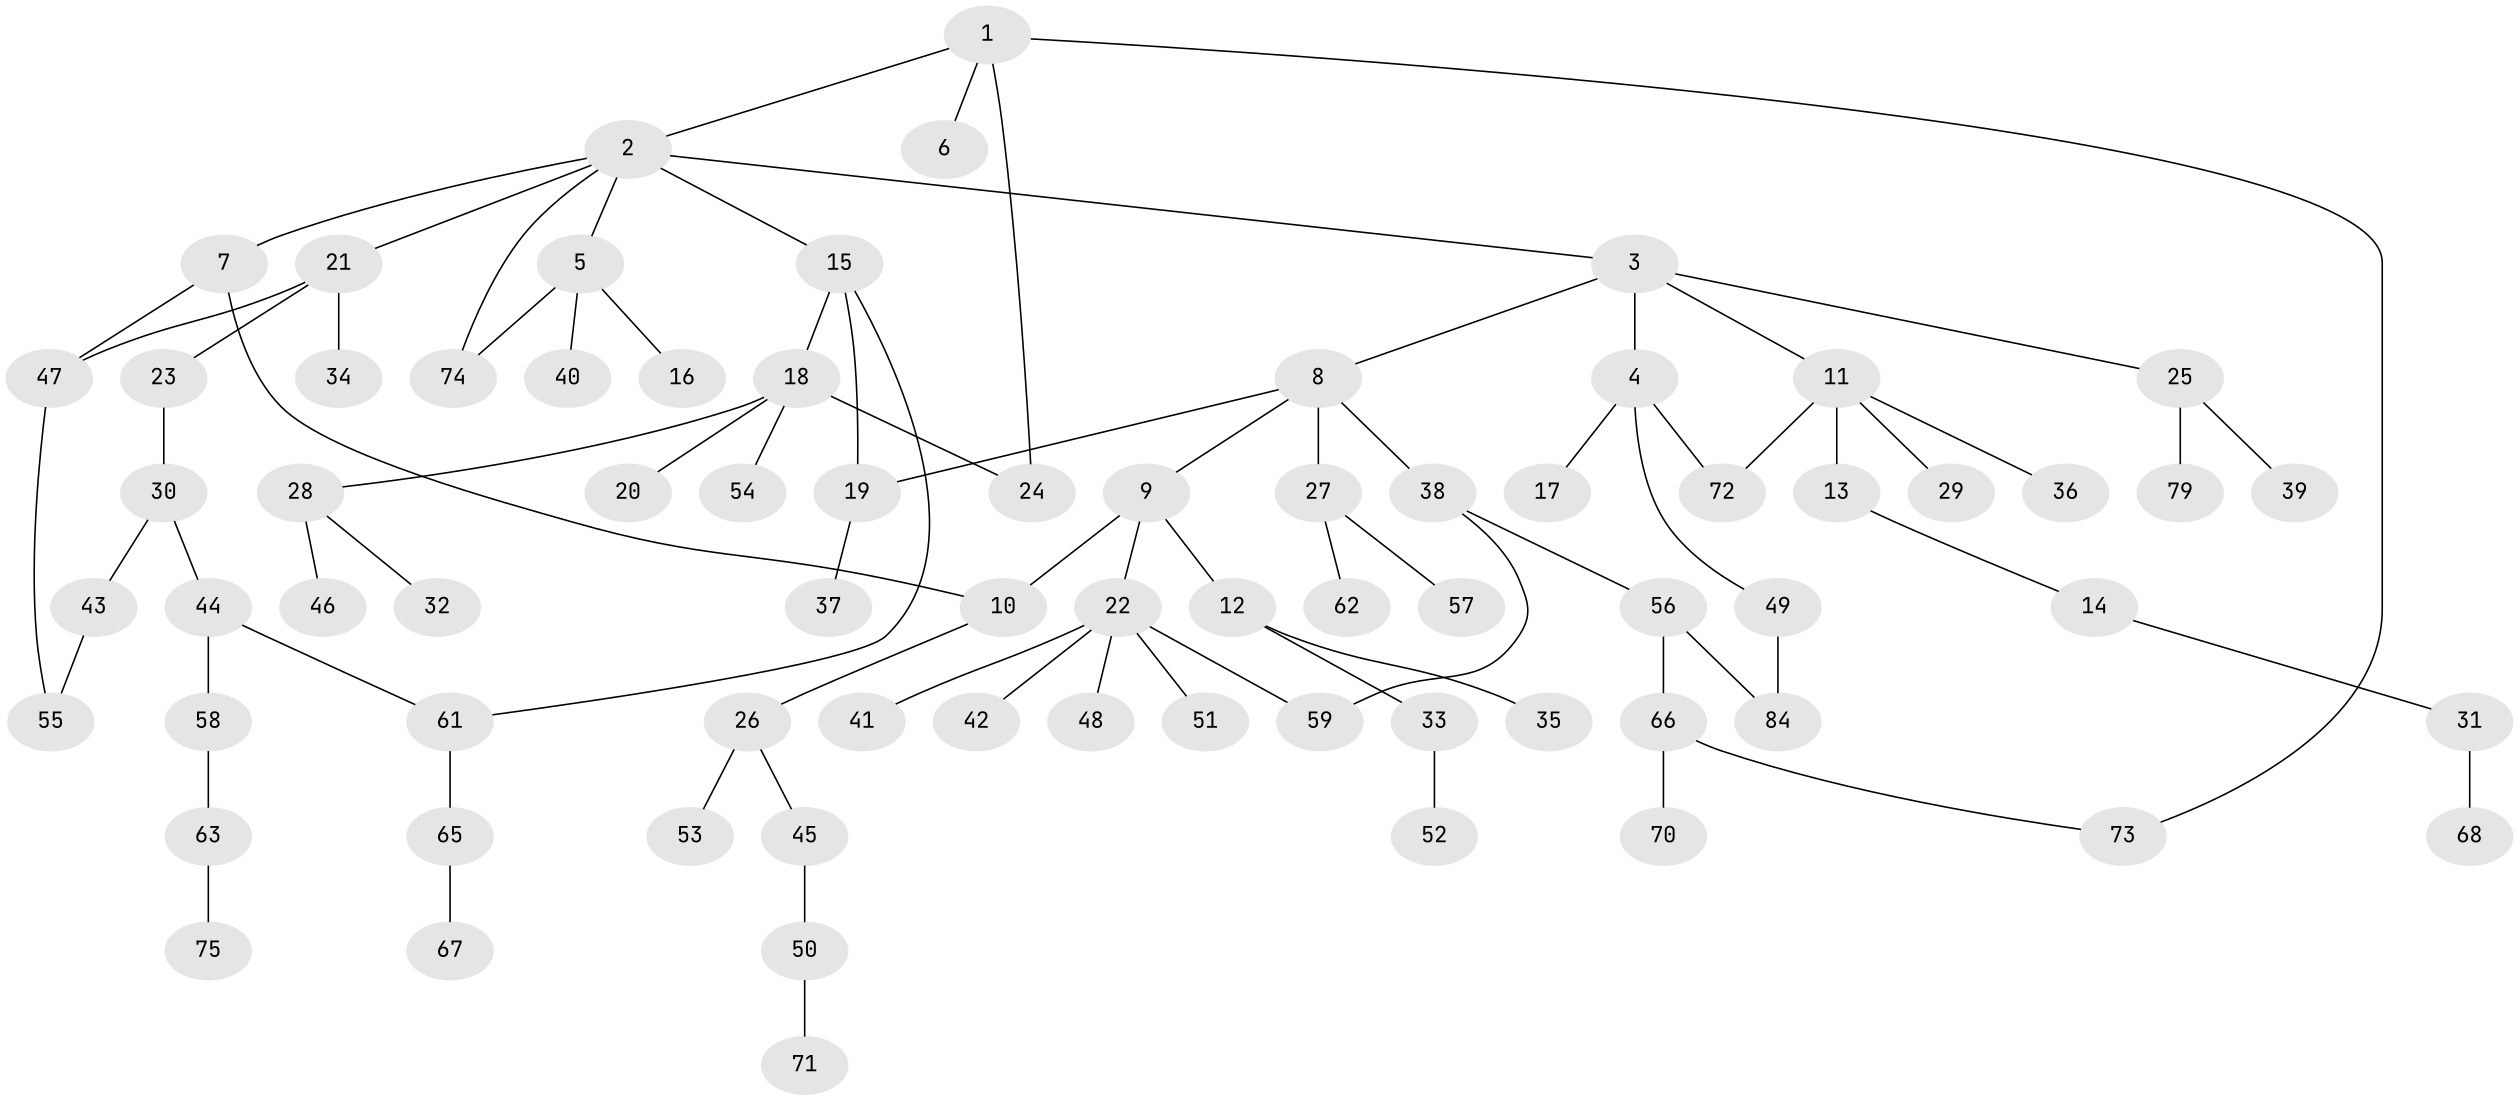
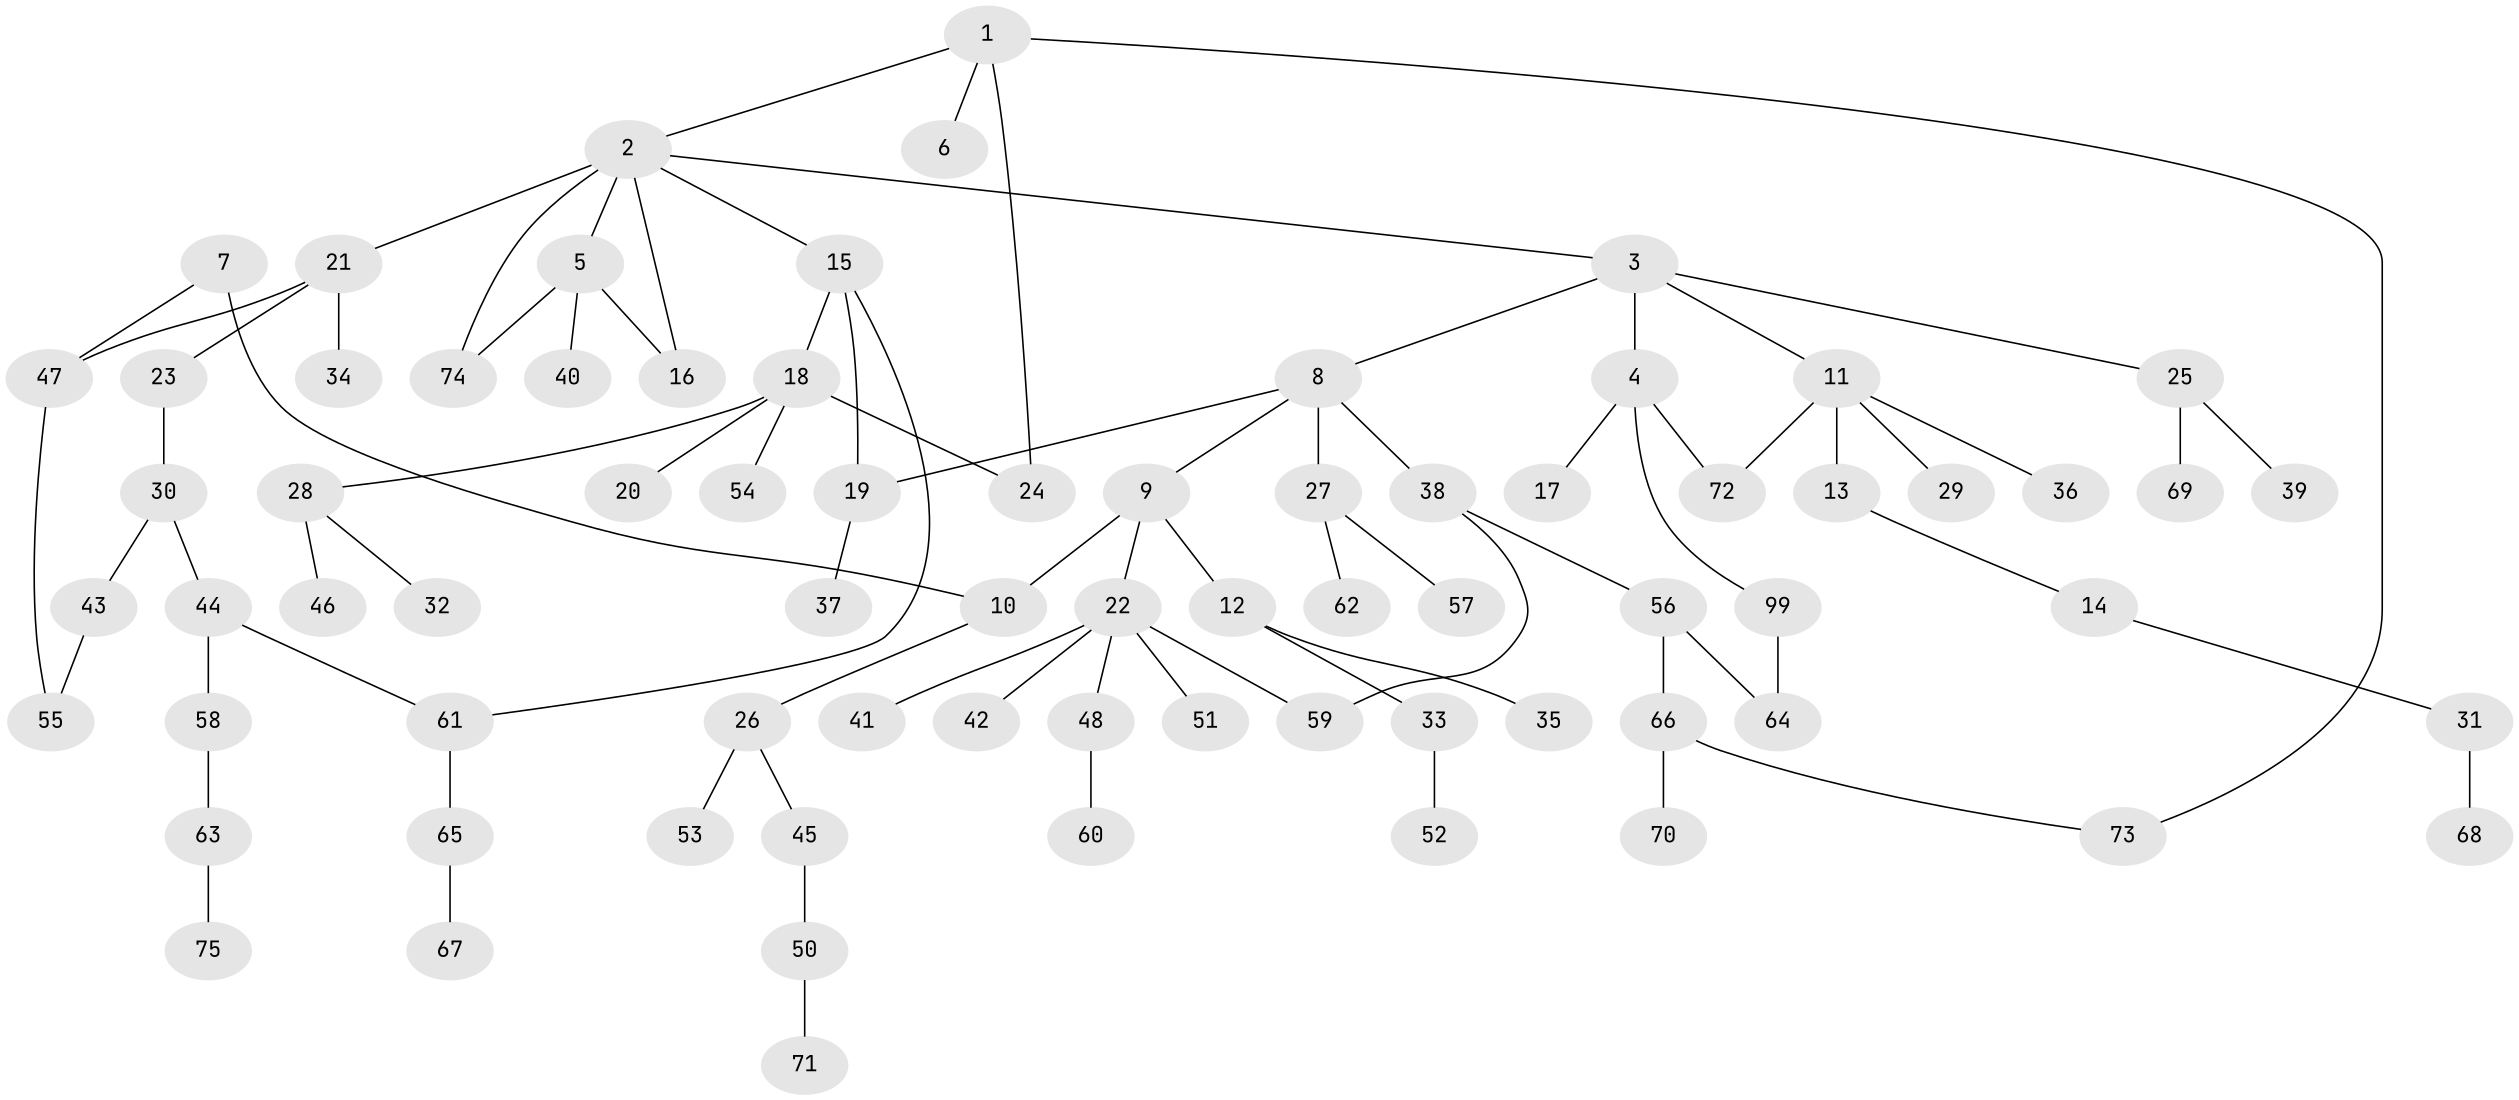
edge "2" -- "7": now "2" -- "16"
node "79": label "79" -> "69"
node "49": label "49" -> "99"
node "84": label "84" -> "64"
node "60": added
